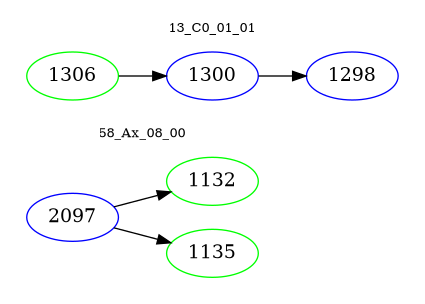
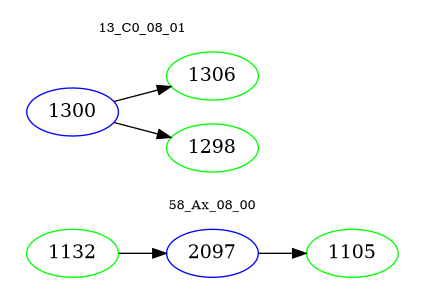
cluster "13_C0_01_01": label "13_C0_01_01" -> "13_C0_08_01"
edge "1306" -> "1300": reversed
node "1298": color blue -> green
edge "2097" -> "1132": reversed
node "1135": label "1135" -> "1105"
